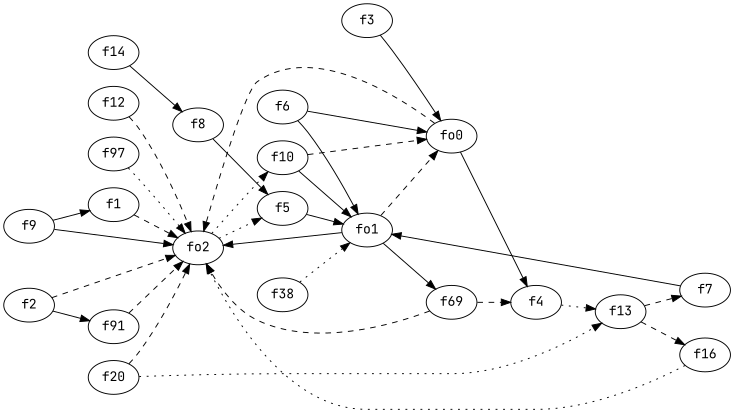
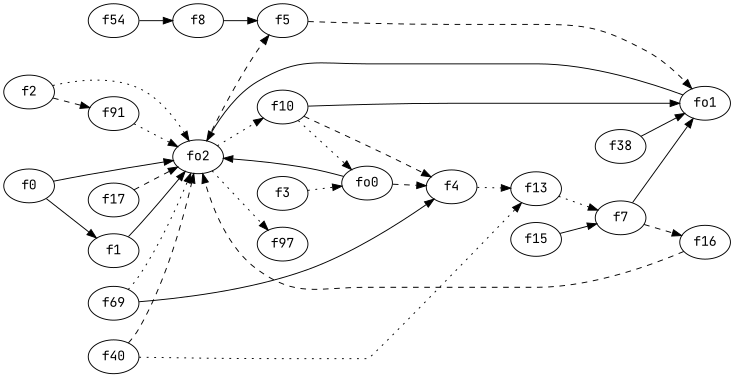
node "f14": label "f14" -> "f54"
edge "fo0" -> "fo2": style dashed -> solid
edge "f3" -> "fo0": style solid -> dotted
node "f12": label "f12" -> "f17"
node "f6": removed
edge "f10" -> "f4": added
edge "f10" -> "fo0": style dashed -> dotted
edge "fo1" -> "fo0": removed
edge "f97" -> "fo2": reversed
edge "fo0" -> "f4": style solid -> dashed
edge "f5" -> "fo1": style solid -> dashed
edge "f1" -> "fo2": style dashed -> solid
node "f9": label "f9" -> "f0"
edge "fo2" -> "f5": style dotted -> dashed
node "f15": added
edge "fo1" -> "f69": removed
edge "f38" -> "fo1": style dotted -> solid
edge "f2" -> "fo2": style dashed -> dotted
edge "f91" -> "fo2": style dashed -> dotted
edge "f69" -> "f4": style dashed -> solid
edge "f13" -> "f7": style dashed -> dotted
edge "f2" -> "f91": style solid -> dashed
edge "f13" -> "f16": now "f7" -> "f16"
edge "f69" -> "fo2": style dashed -> dotted
node "f20": label "f20" -> "f40"
edge "f16" -> "fo2": style dotted -> dashed
